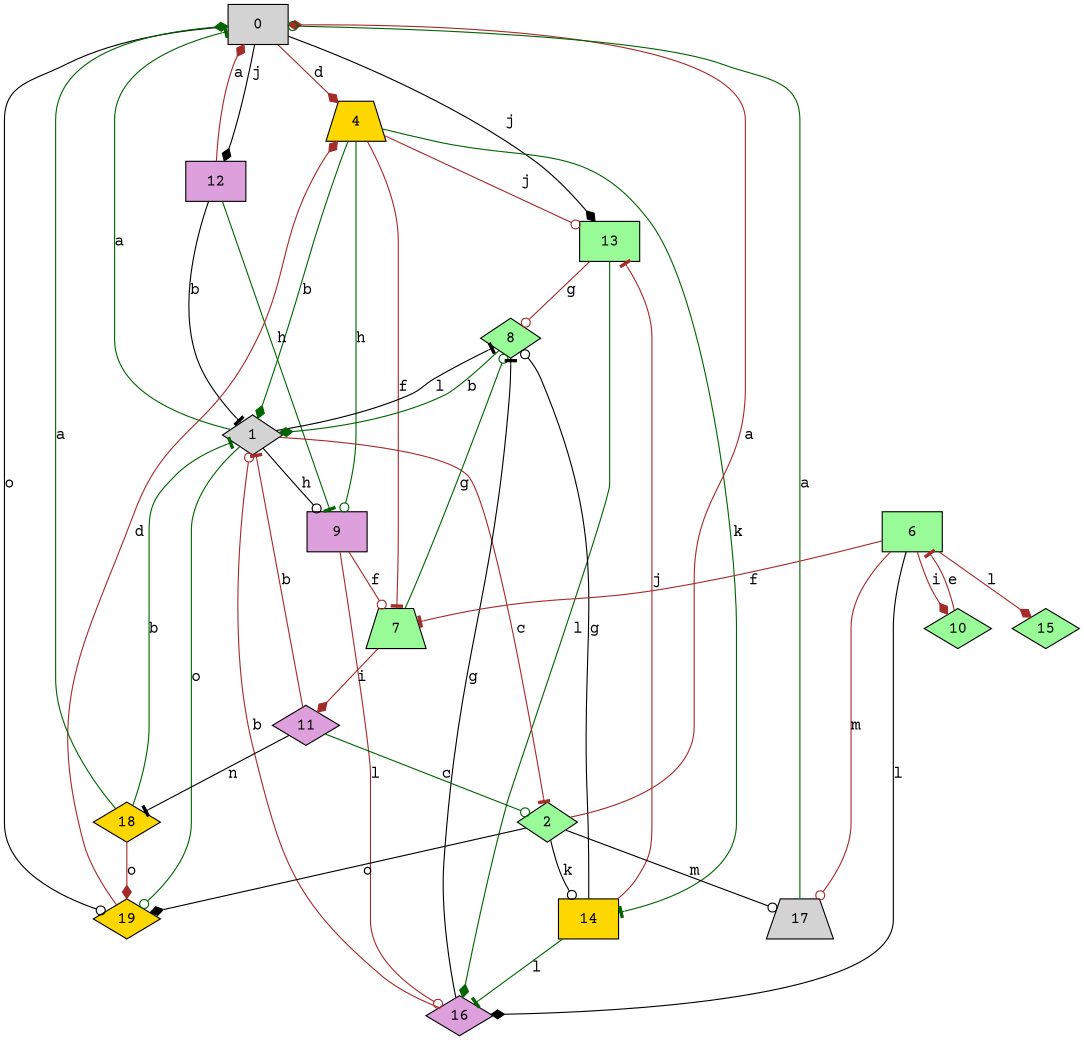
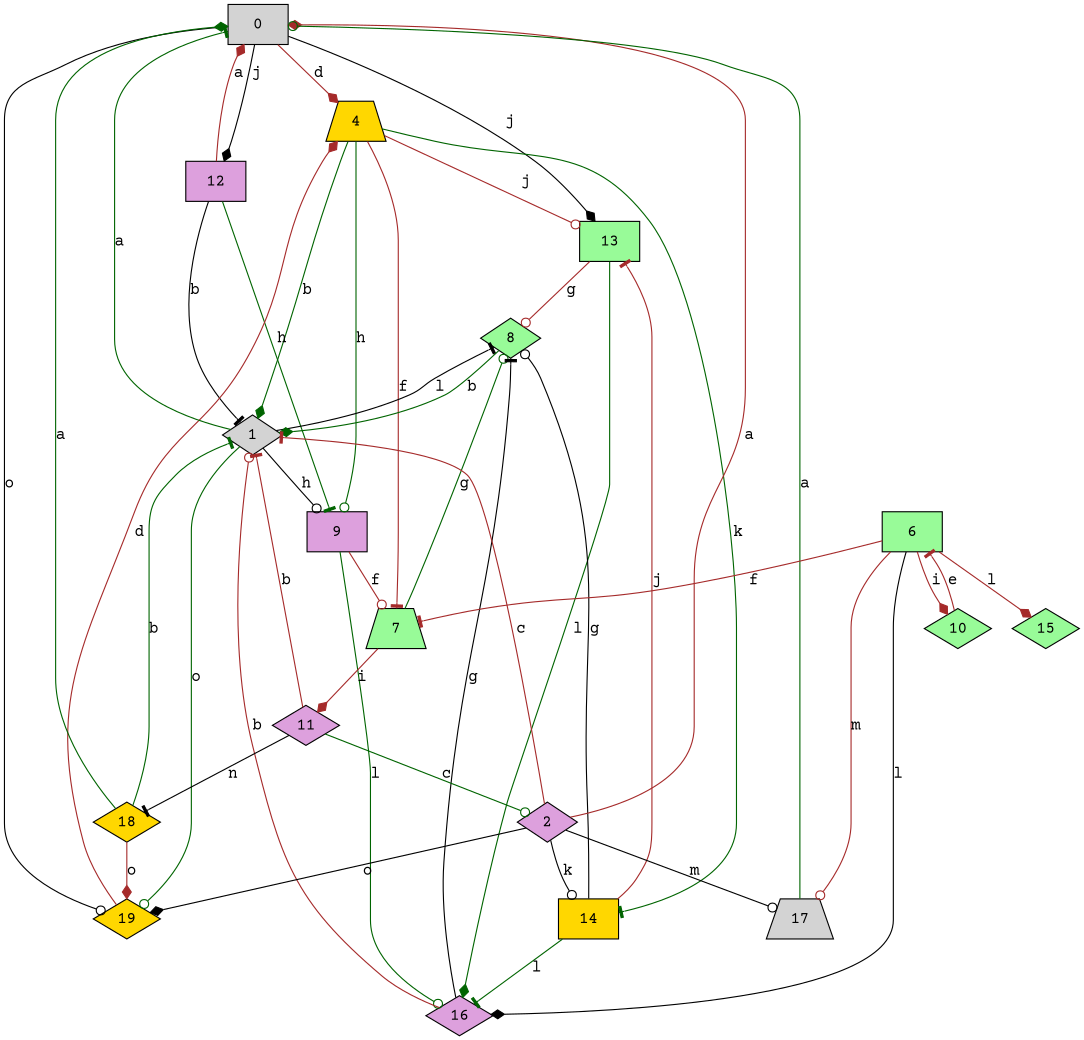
edge "1" -> "2": reversed
edge "9" -> "16": color brown -> darkgreen
node "2": fillcolor palegreen -> plum
